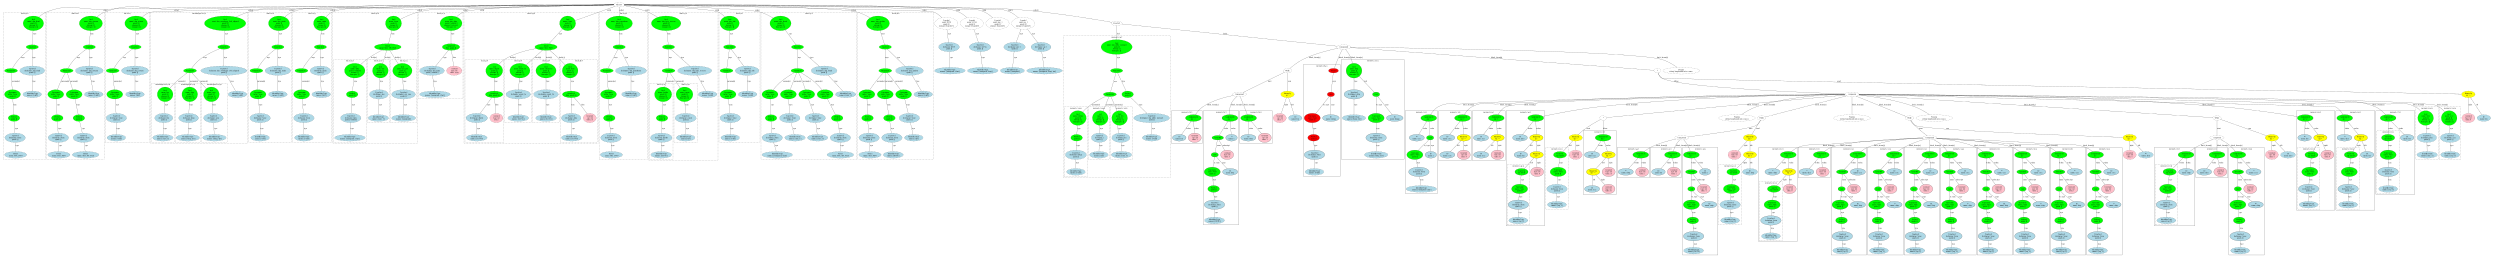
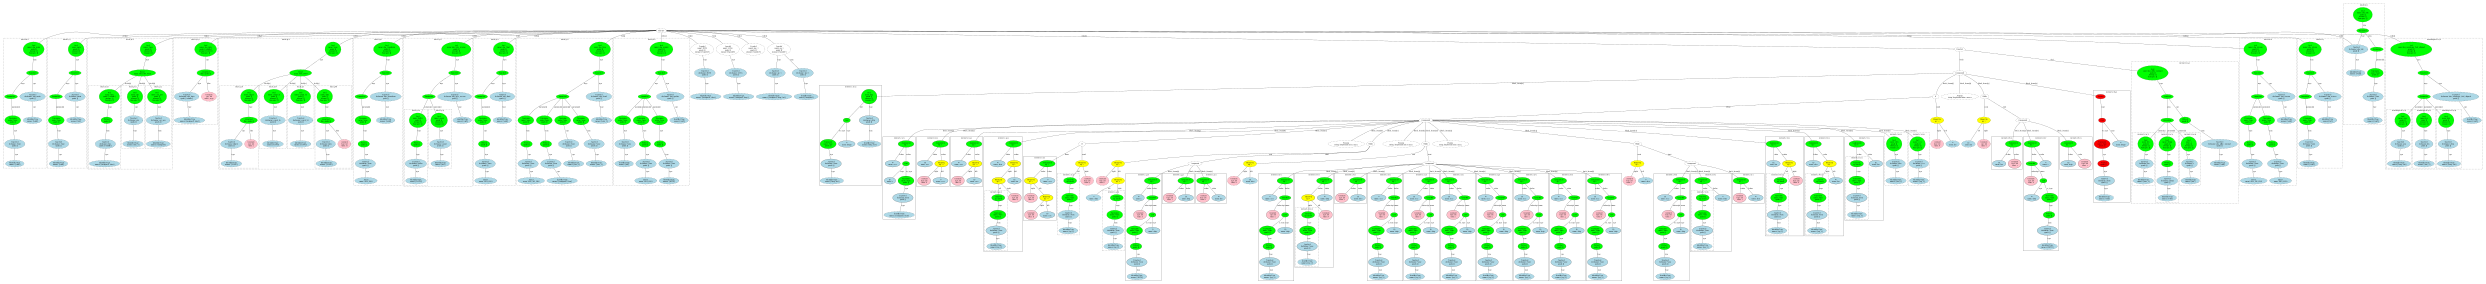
edge "FileAST" -- "Decl name: sha_init quals: [] storage: [] funcspec: []": now "FileAST" -- "TypeDecl declname: sha_init quals: []"
